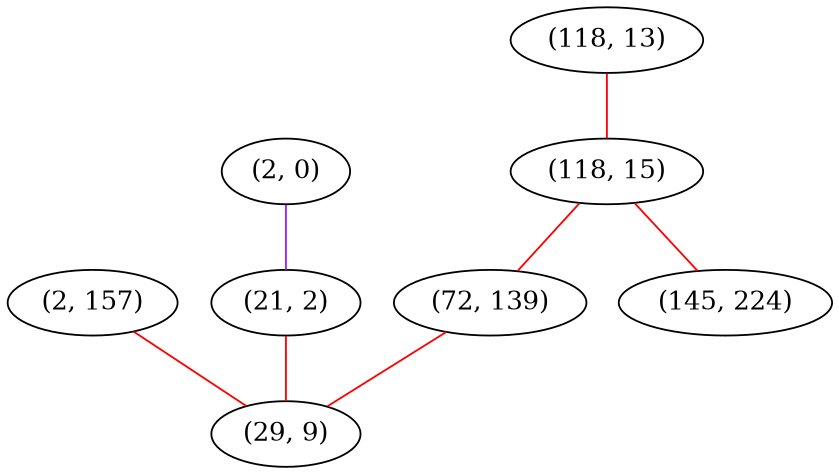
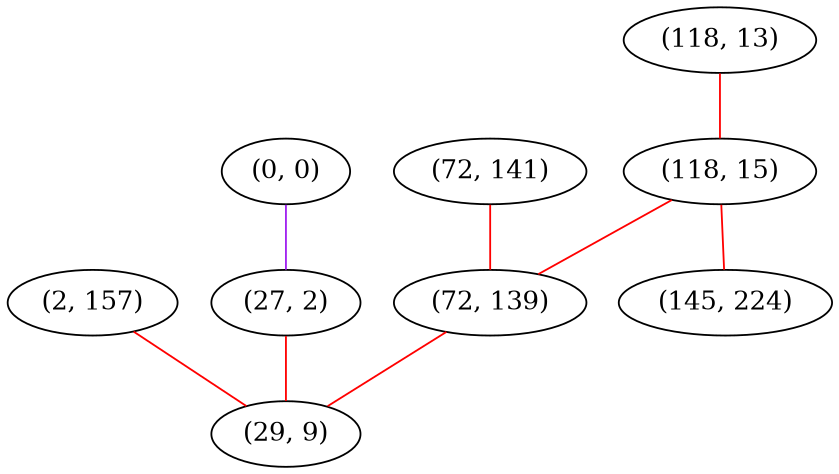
node "(2, 0)": label "(2, 0)" -> "(0, 0)"
node "(72, 141)": added
node "(21, 2)": label "(21, 2)" -> "(27, 2)"
